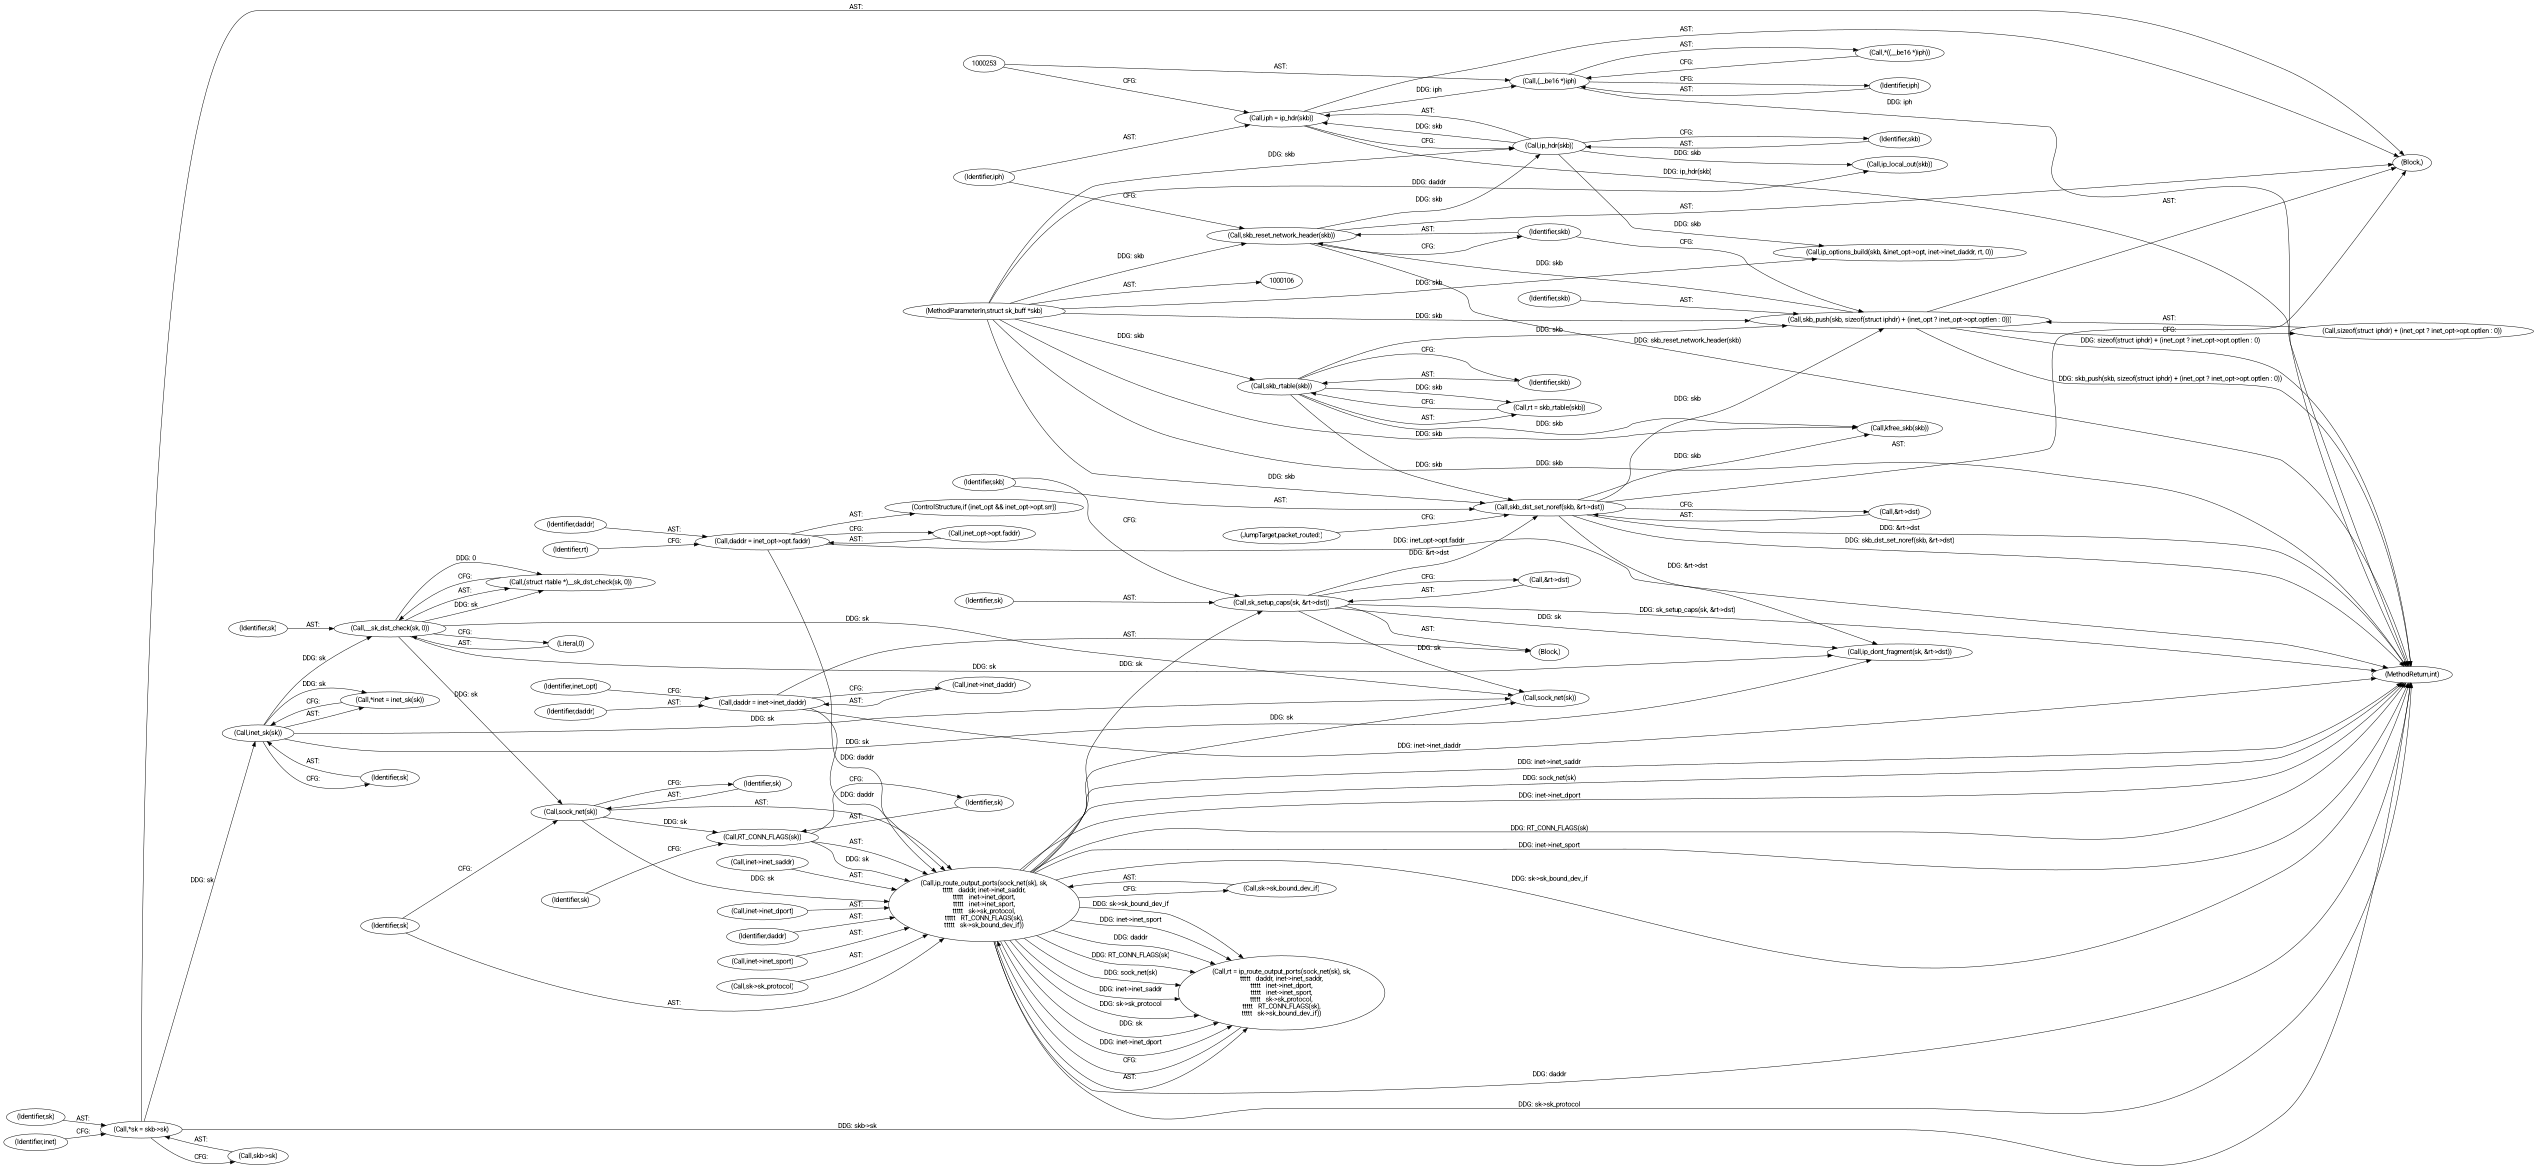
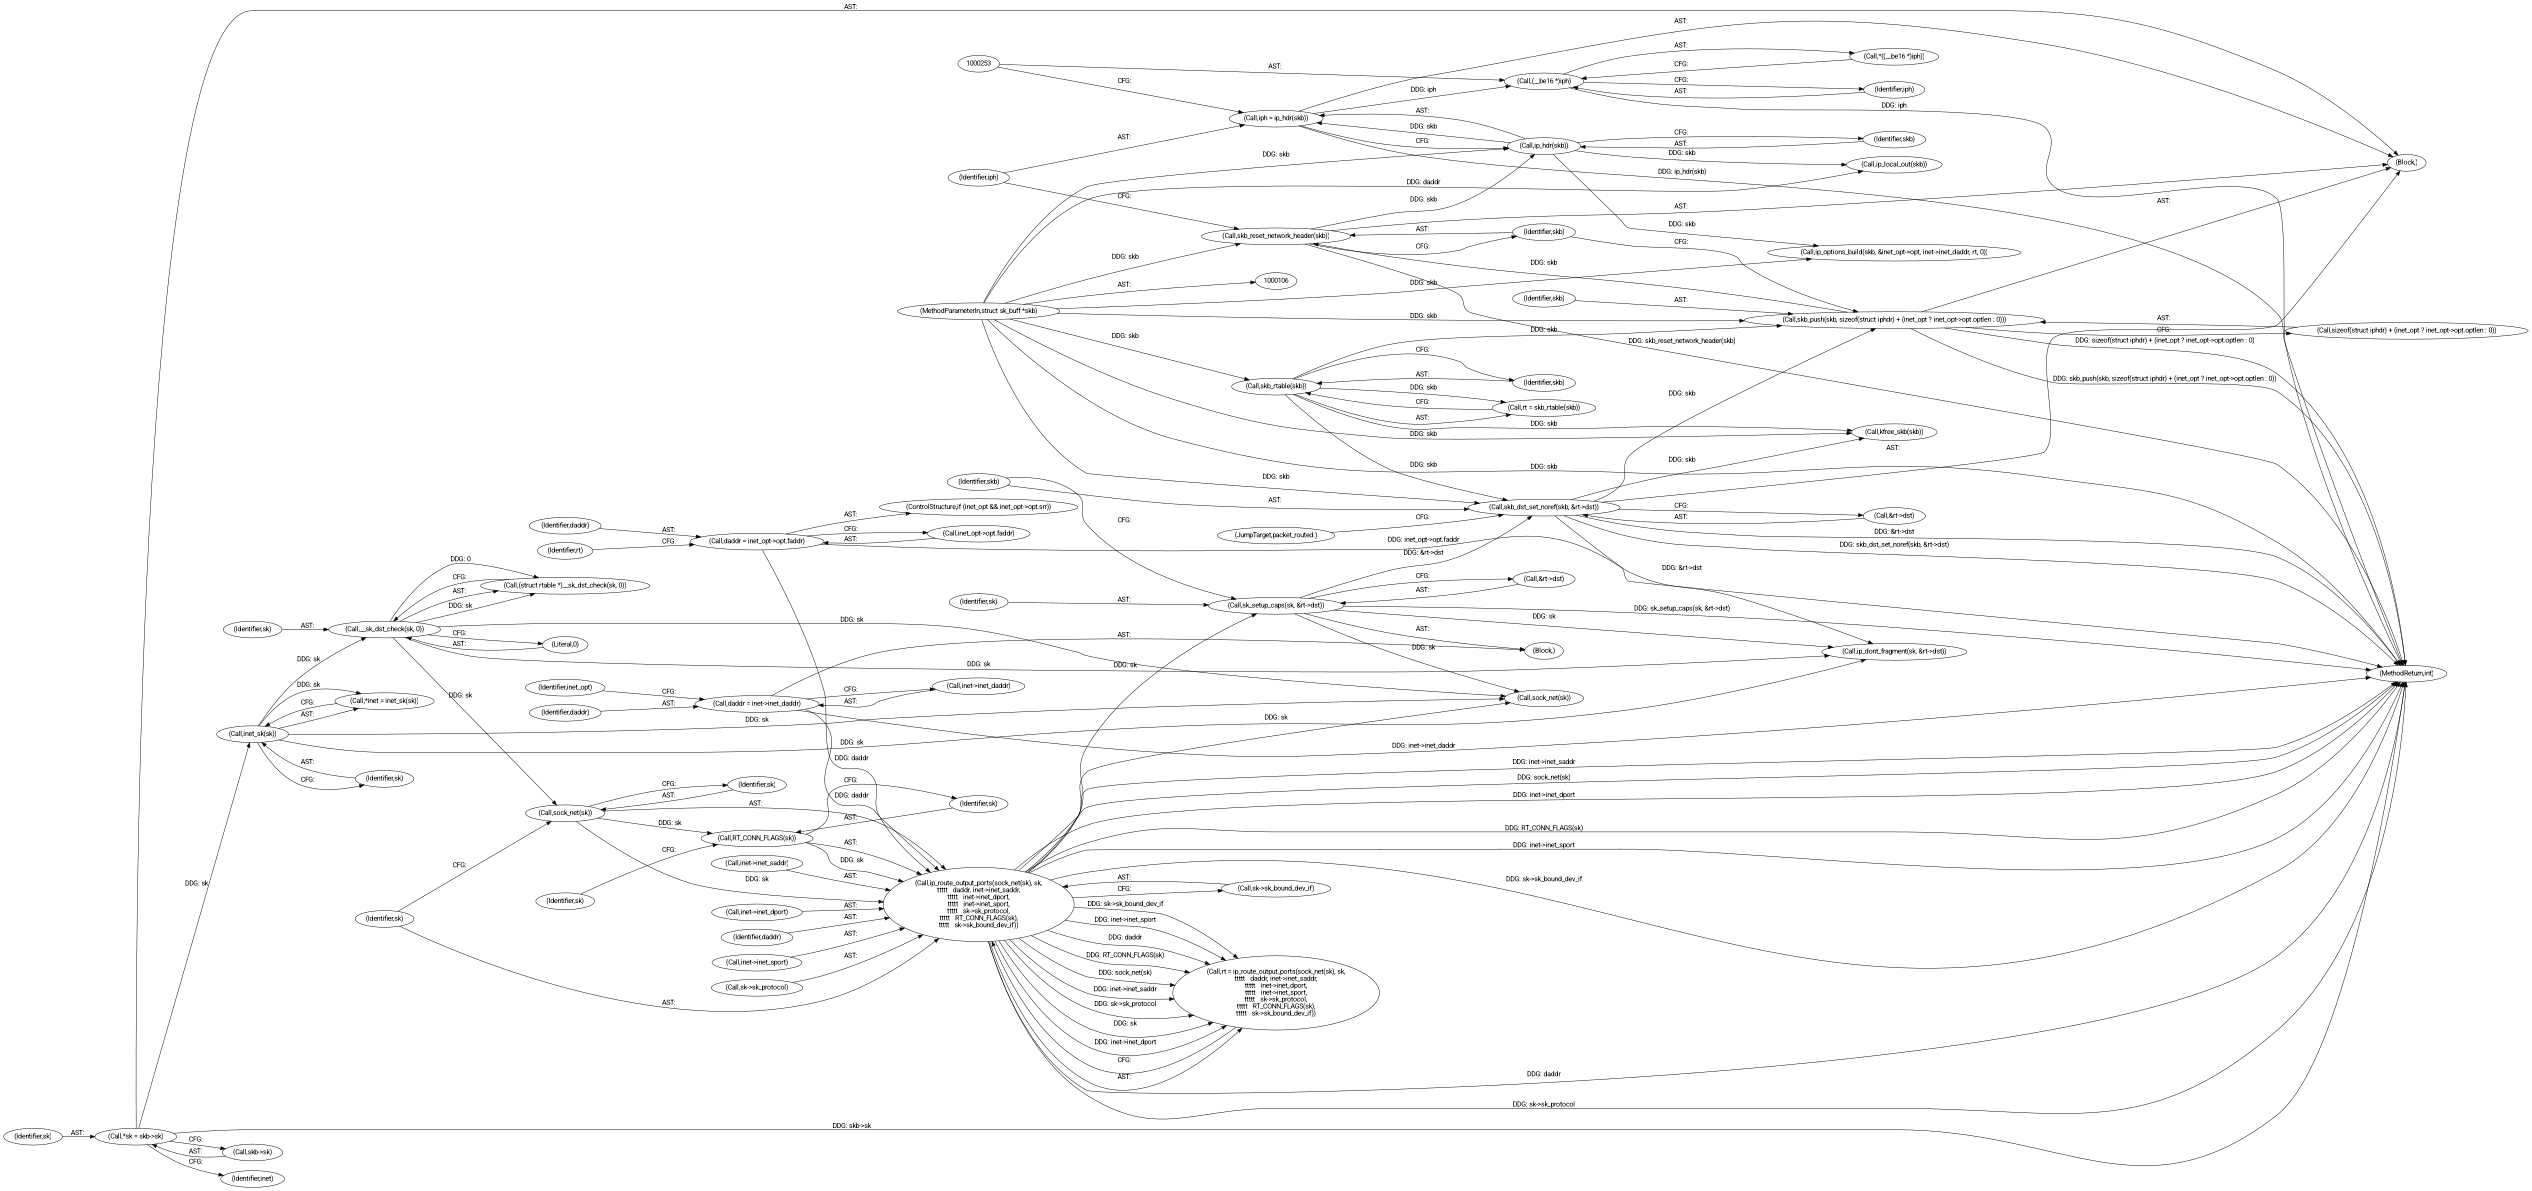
edge "(Identifier,inet)" -> "(Call,*sk = skb->sk)": reversed
